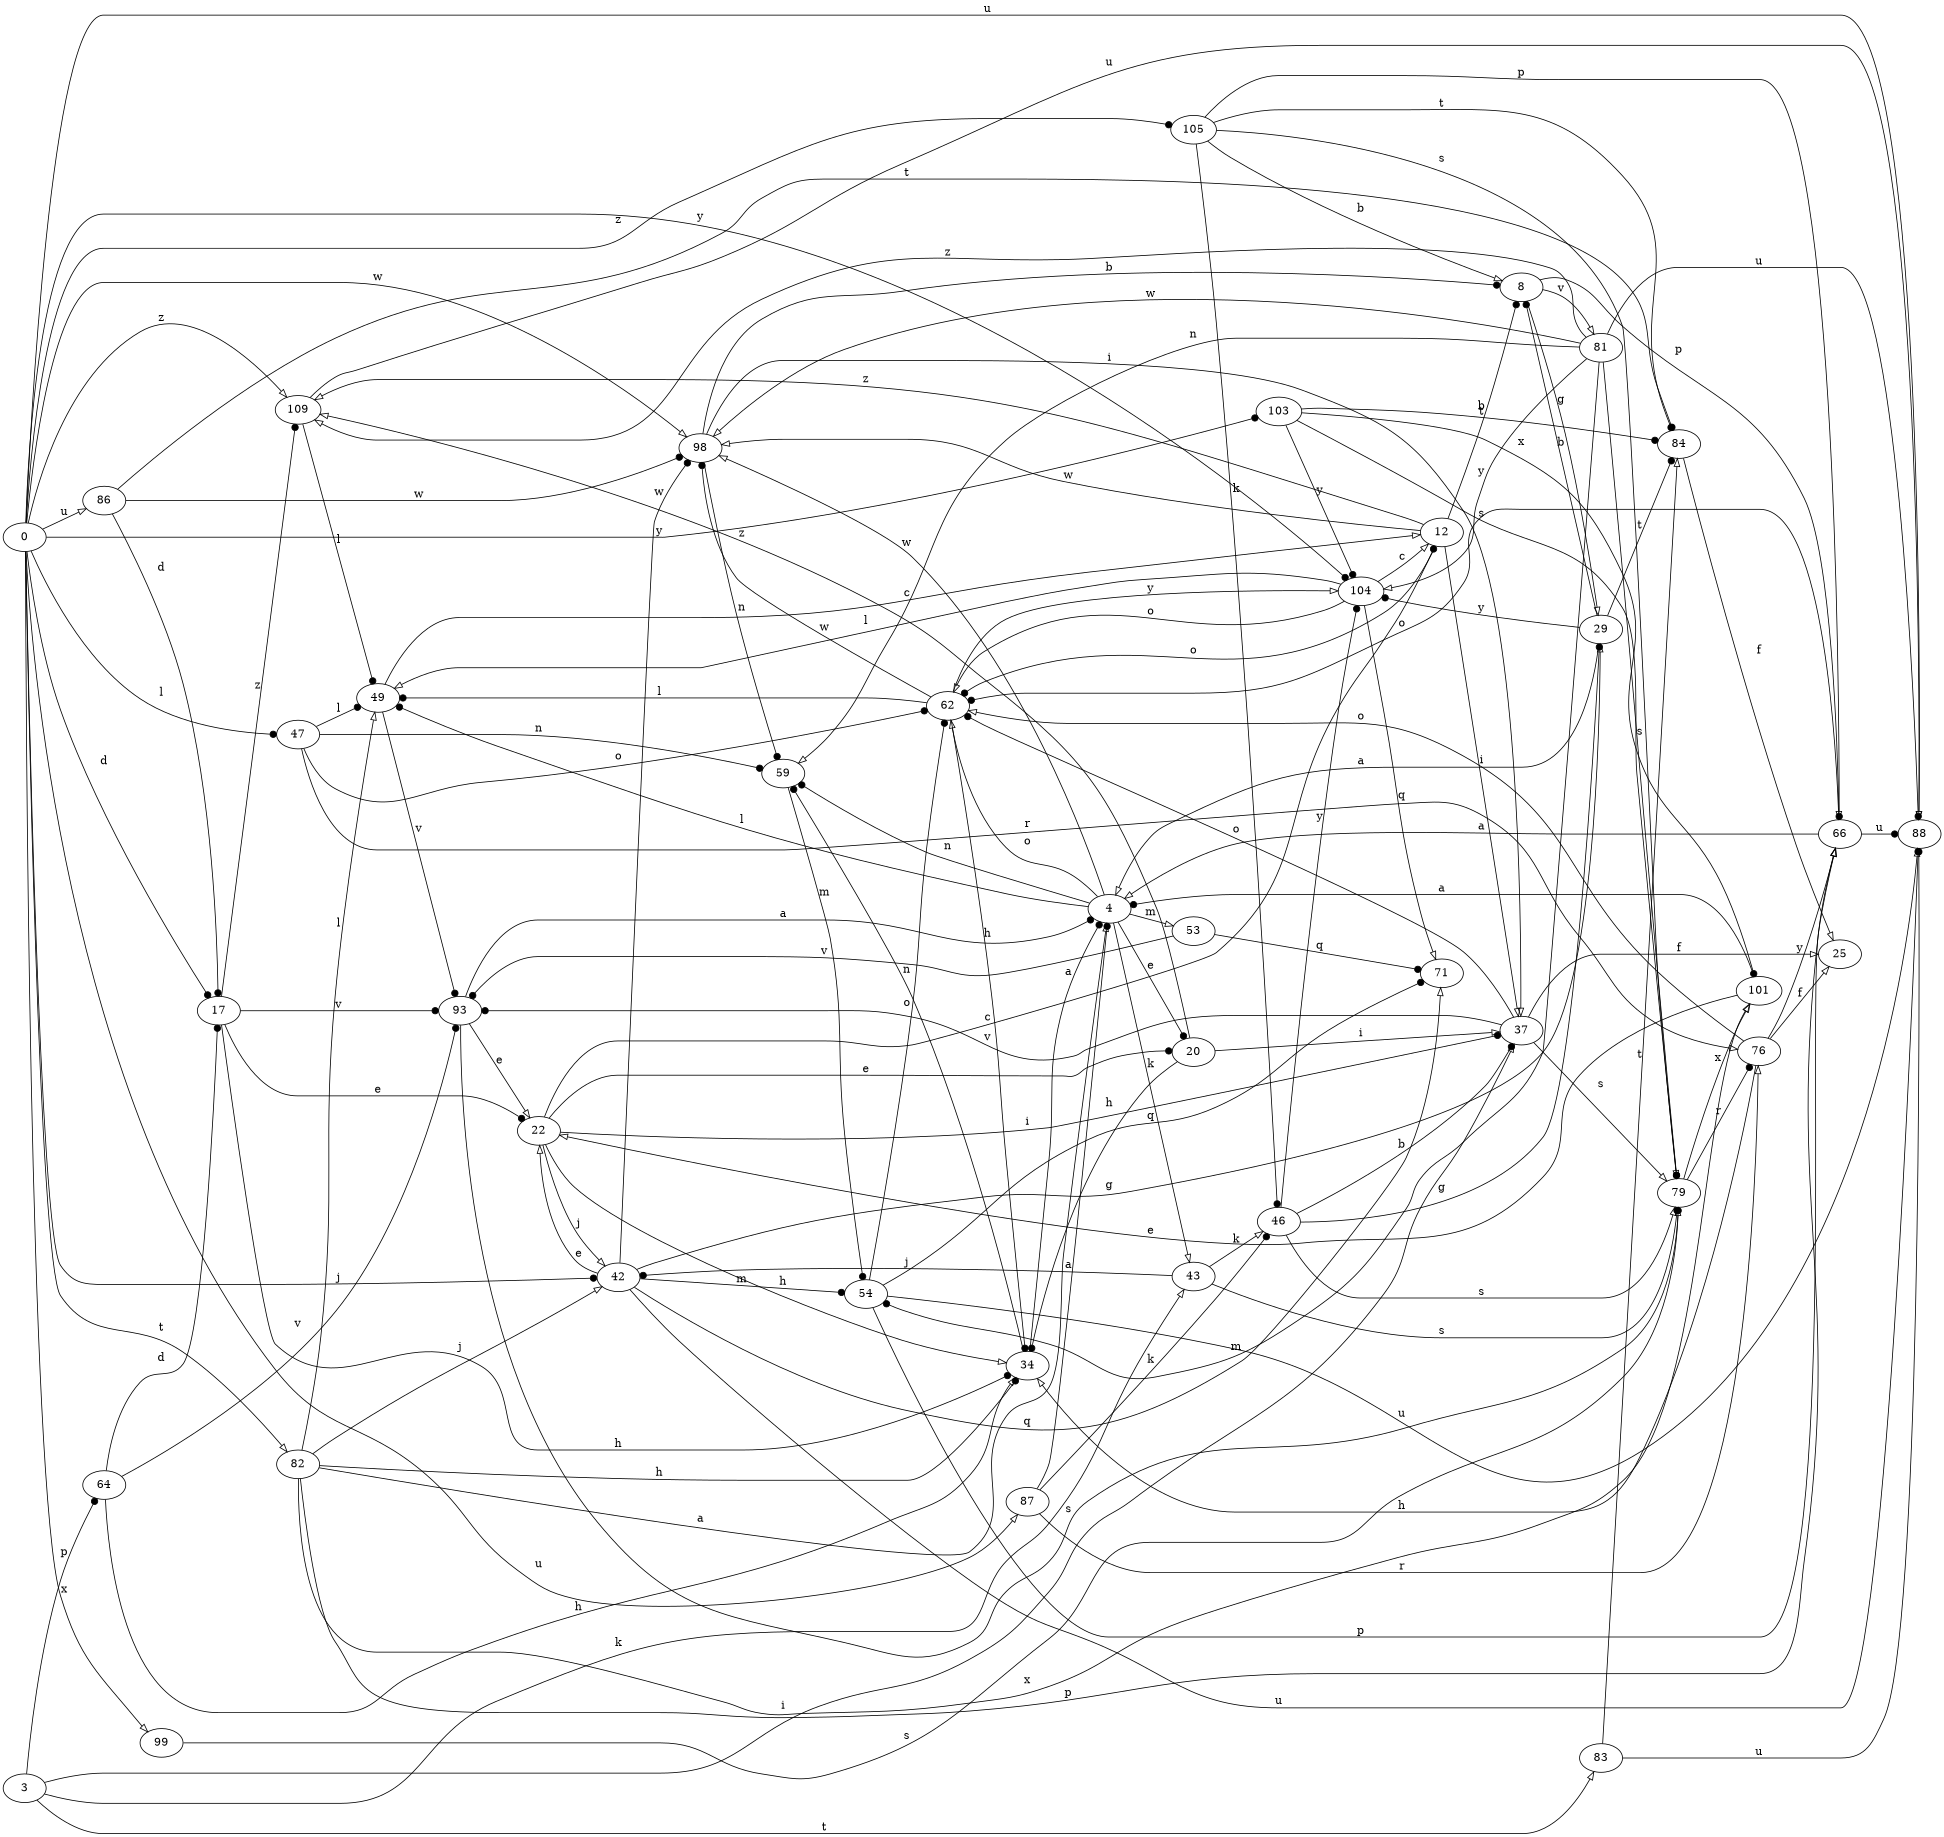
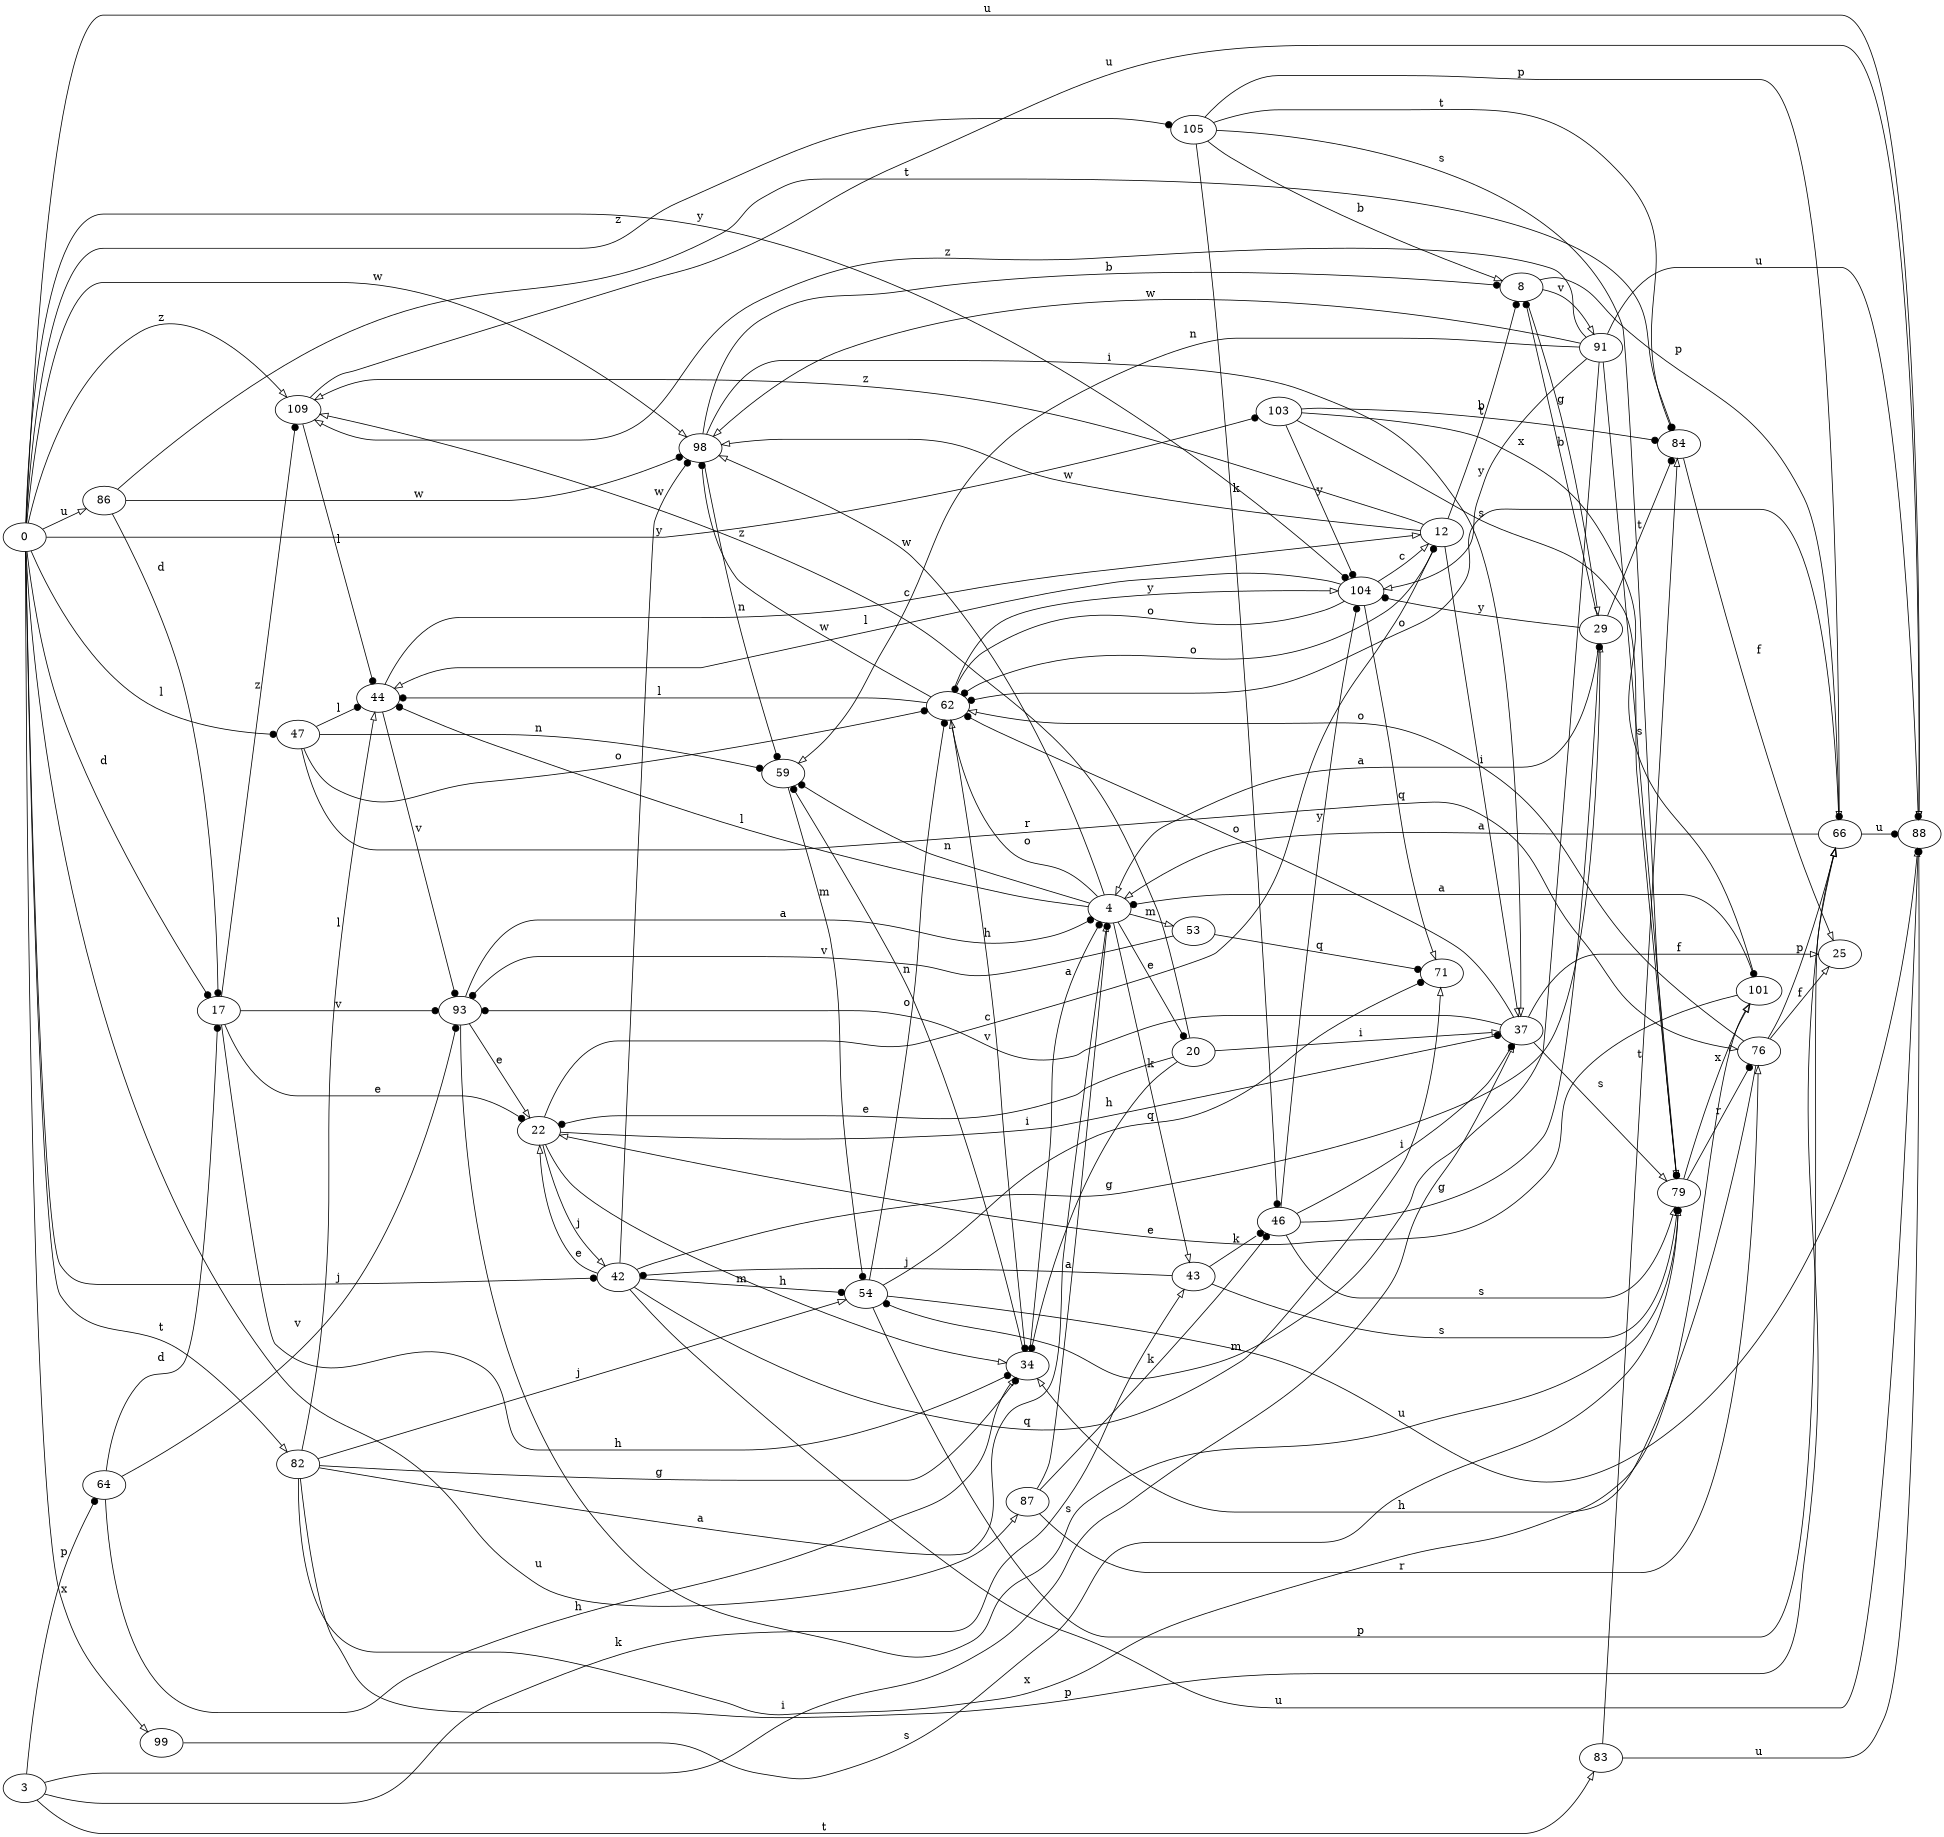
node "81": label "81" -> "91"
edge "104" -> "62": arrowhead onormal -> dot
node "49": label "49" -> "44"
edge "76" -> "66": label "y" -> "p"
edge "22" -> "20": reversed
edge "46" -> "37": label "b" -> "i"
edge "43" -> "46": arrowhead onormal -> dot
edge "82" -> "42": now "82" -> "54"
edge "82" -> "34": label "h" -> "g"
